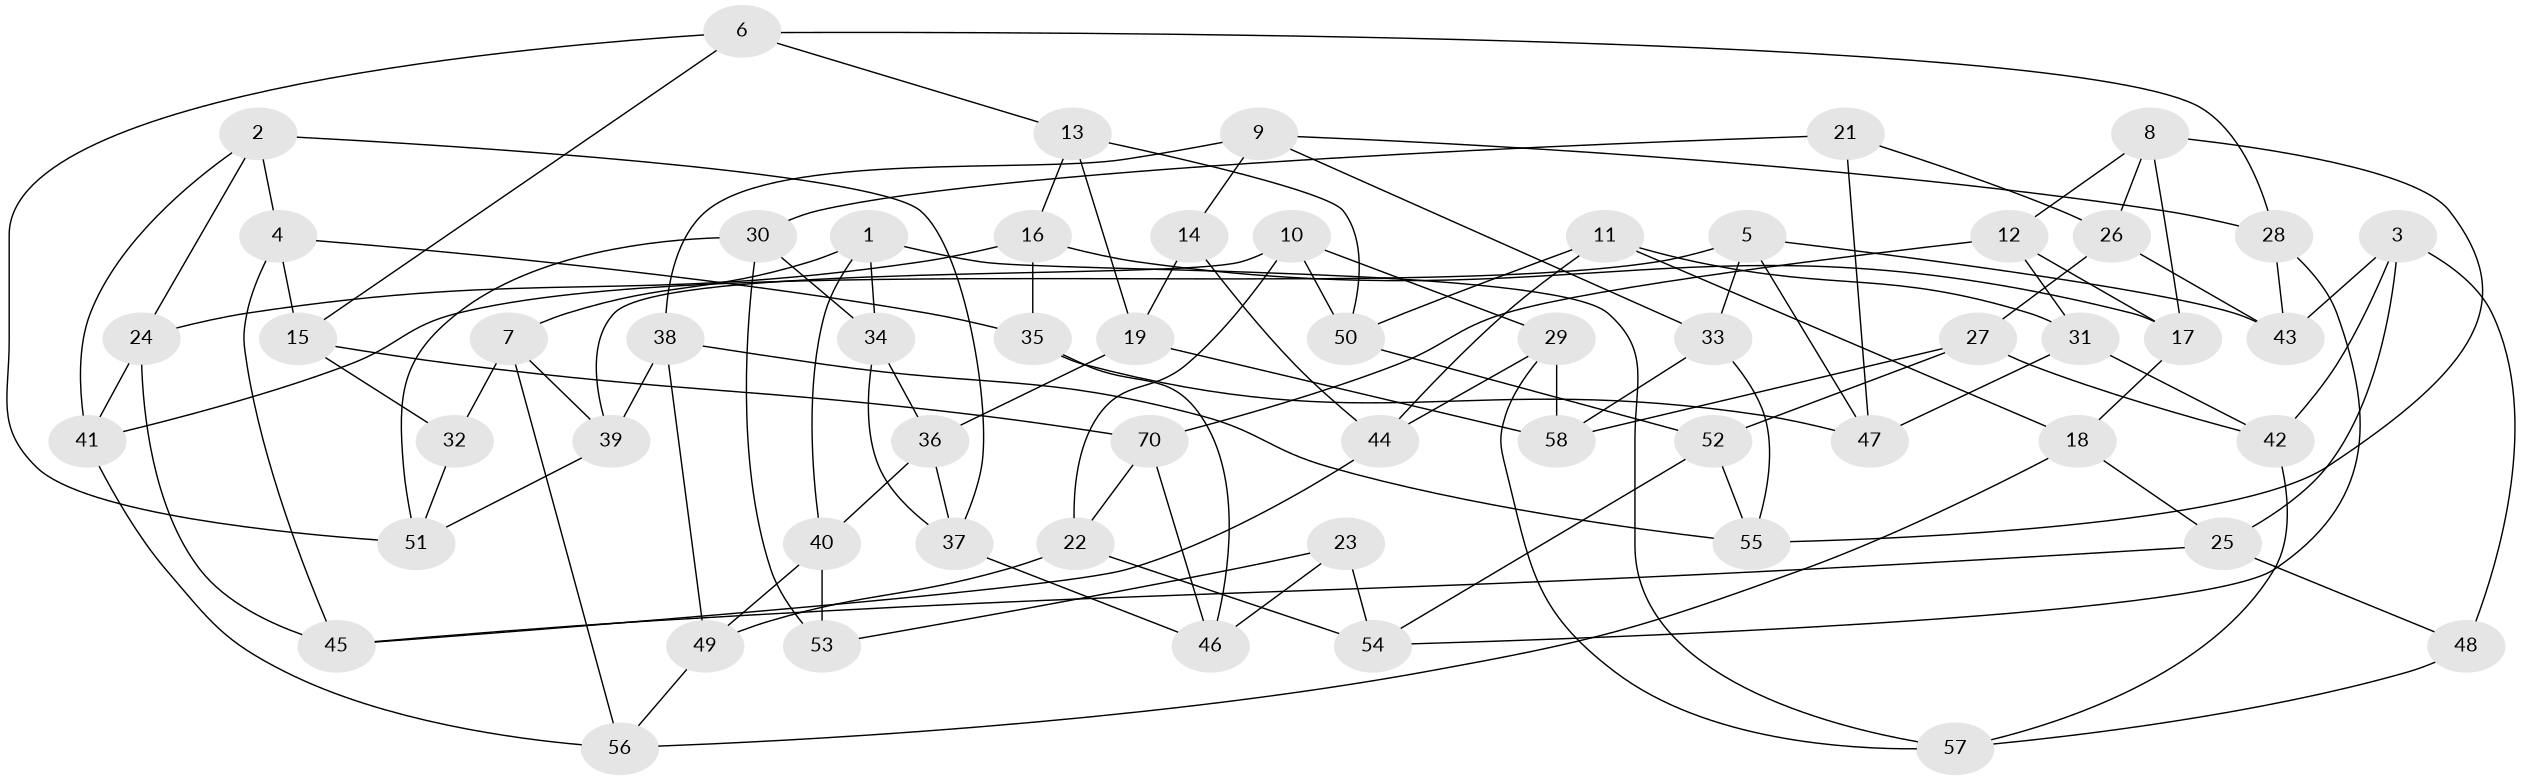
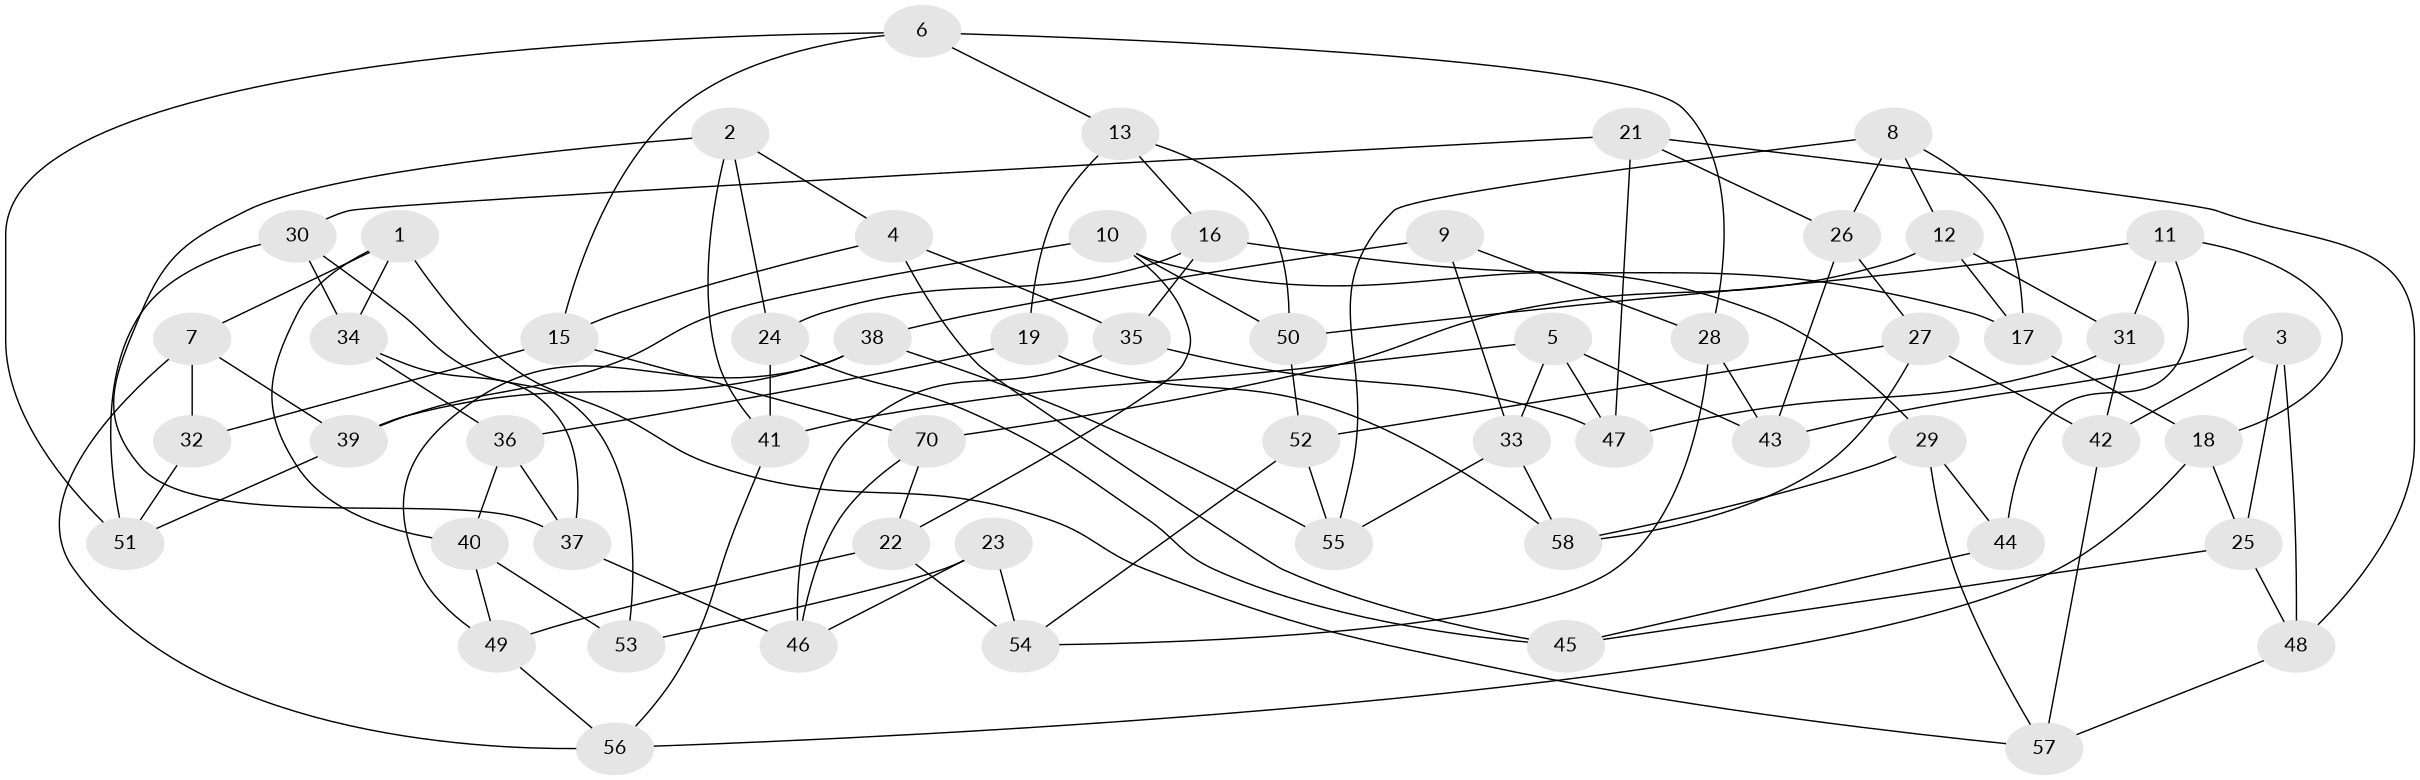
edge "21" -- "48": added
node "14": removed
